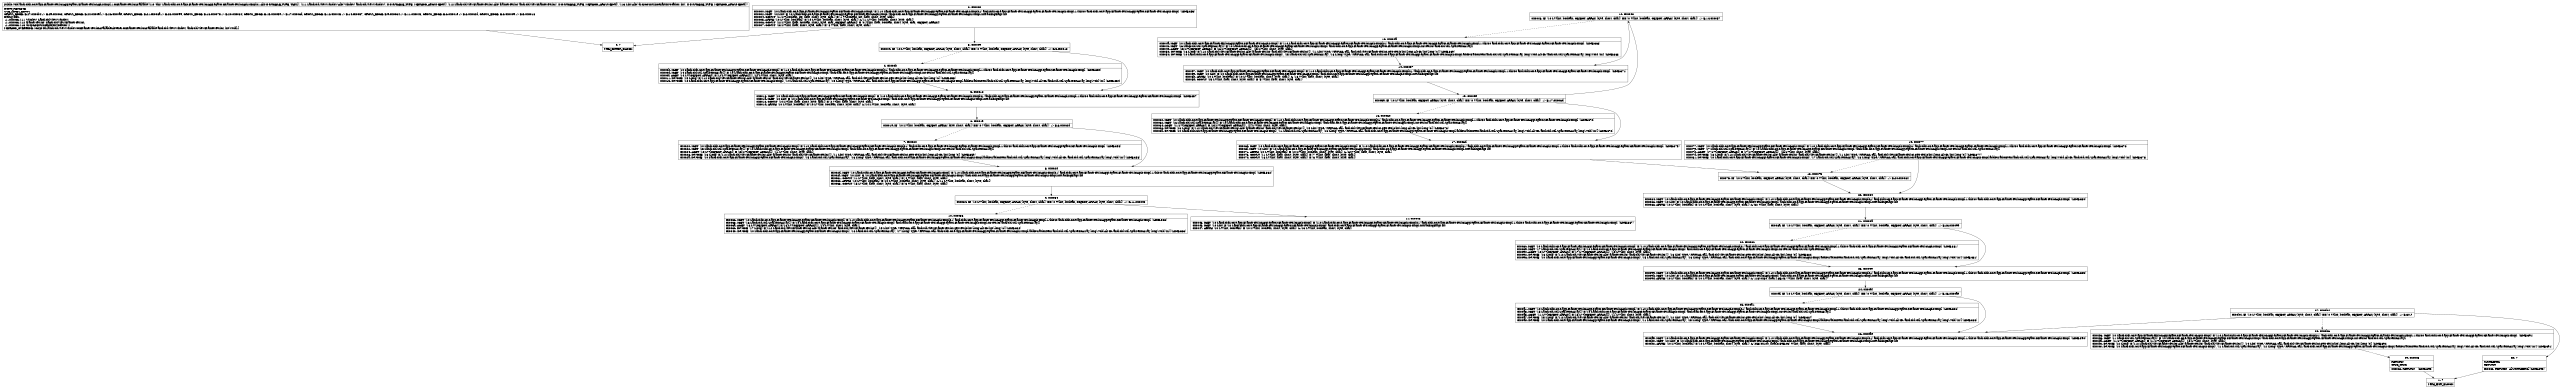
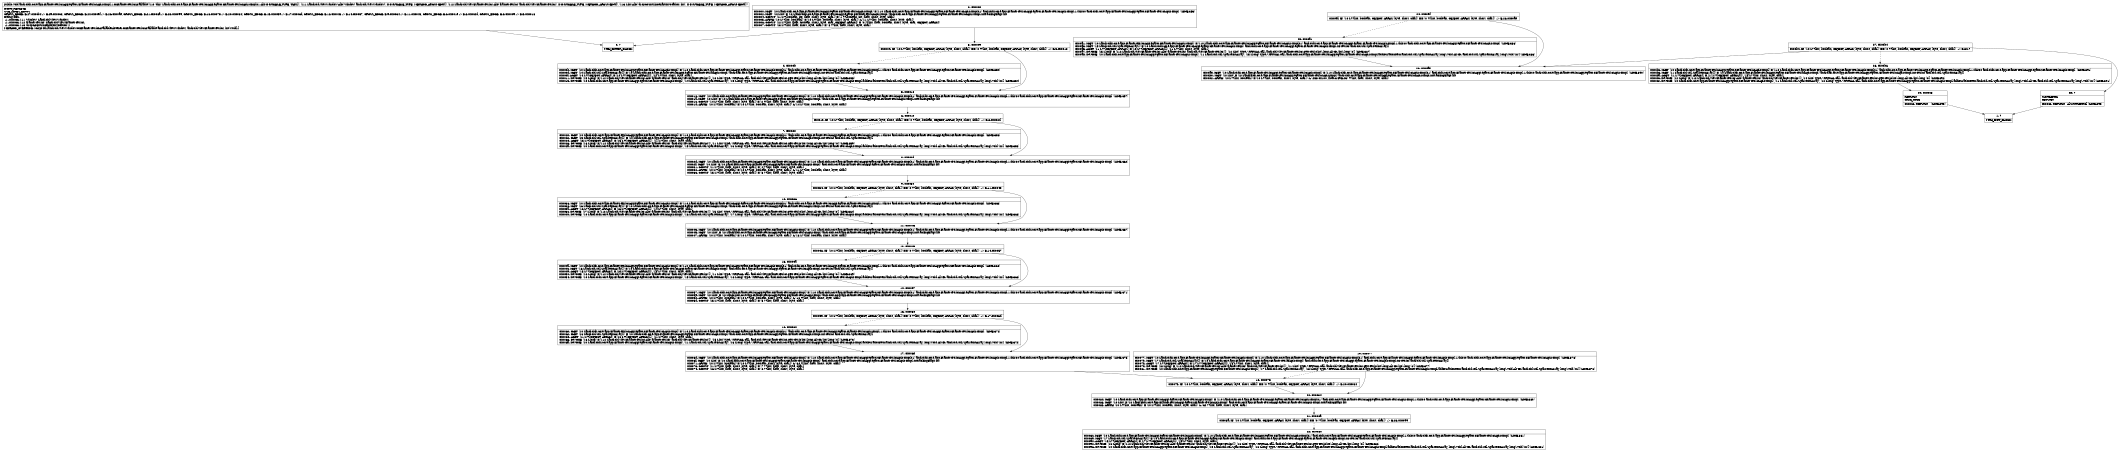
edge "15: 0x005e" -> "12: 0x0048": now "11: 0x0043" -> "12: 0x0048"
edge "10: 0x0036" -> "11: 0x0043": added
node "23: 0x0099": removed
